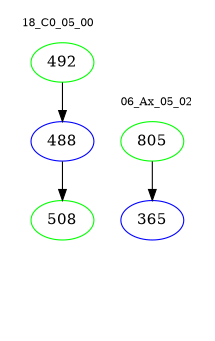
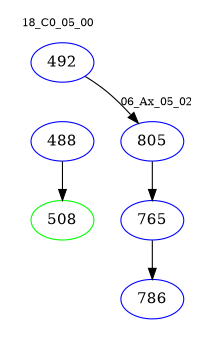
node "492": color green -> blue
edge "492" -> "488": now "492" -> "805"
node "805": color green -> blue
node "365": label "365" -> "765"
node "786": added
